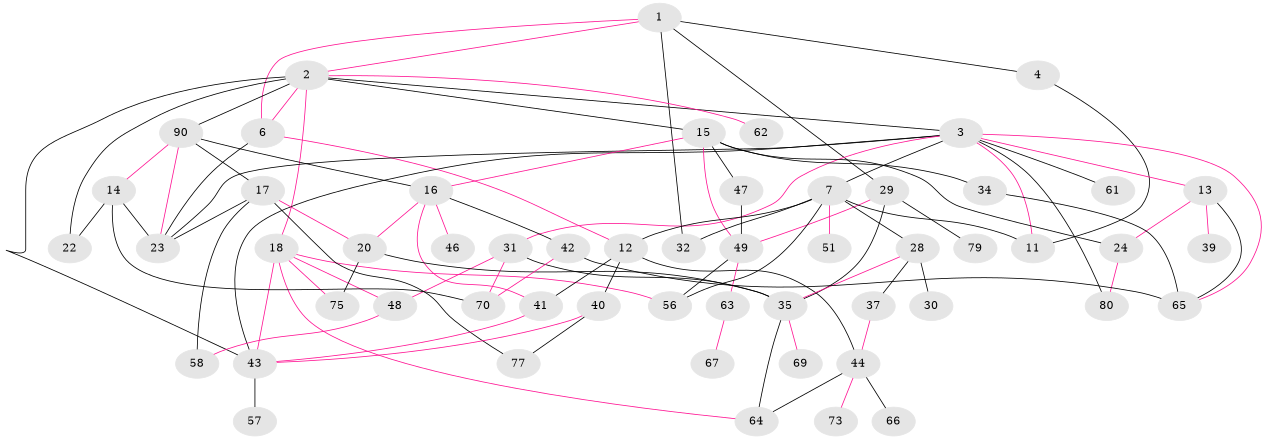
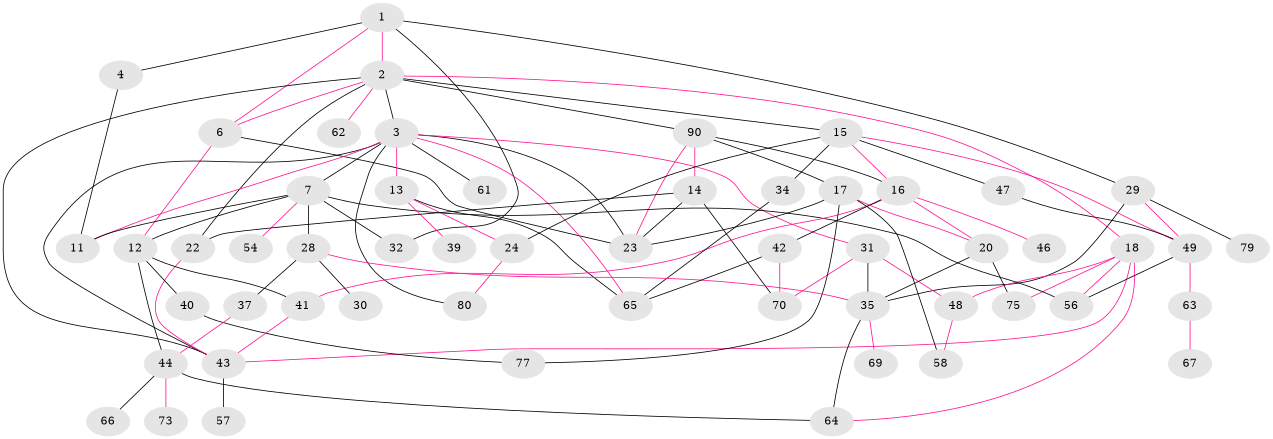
node "51": label "51" -> "54"
edge "40" -- "43": now "22" -- "43"
